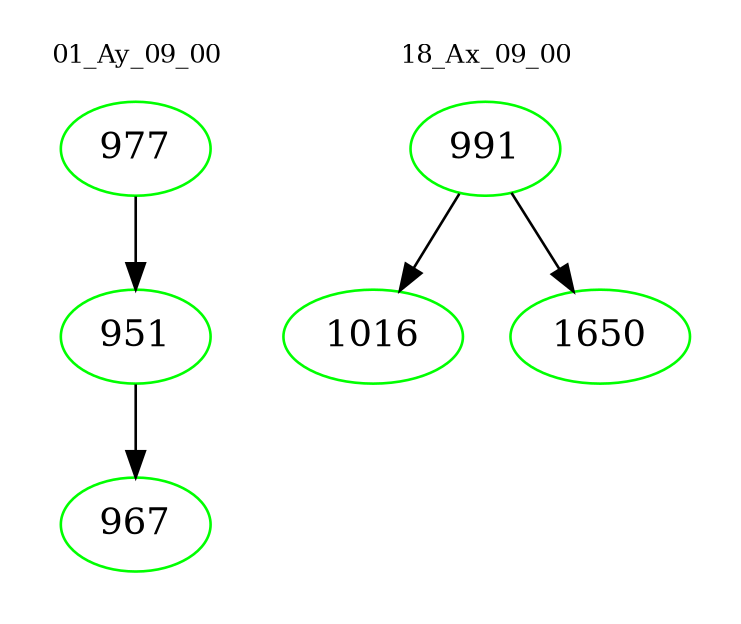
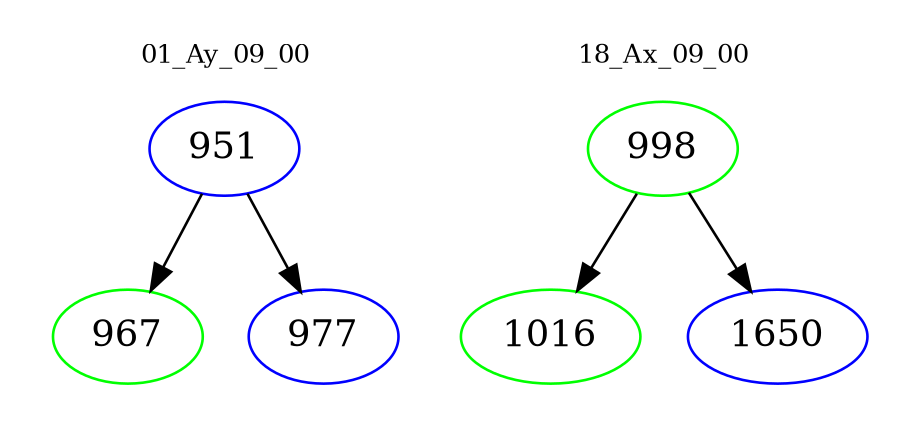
node "977": color green -> blue
node "991": label "991" -> "998"
edge "977" -> "951": reversed
node "951": color green -> blue
node "1650": color green -> blue
